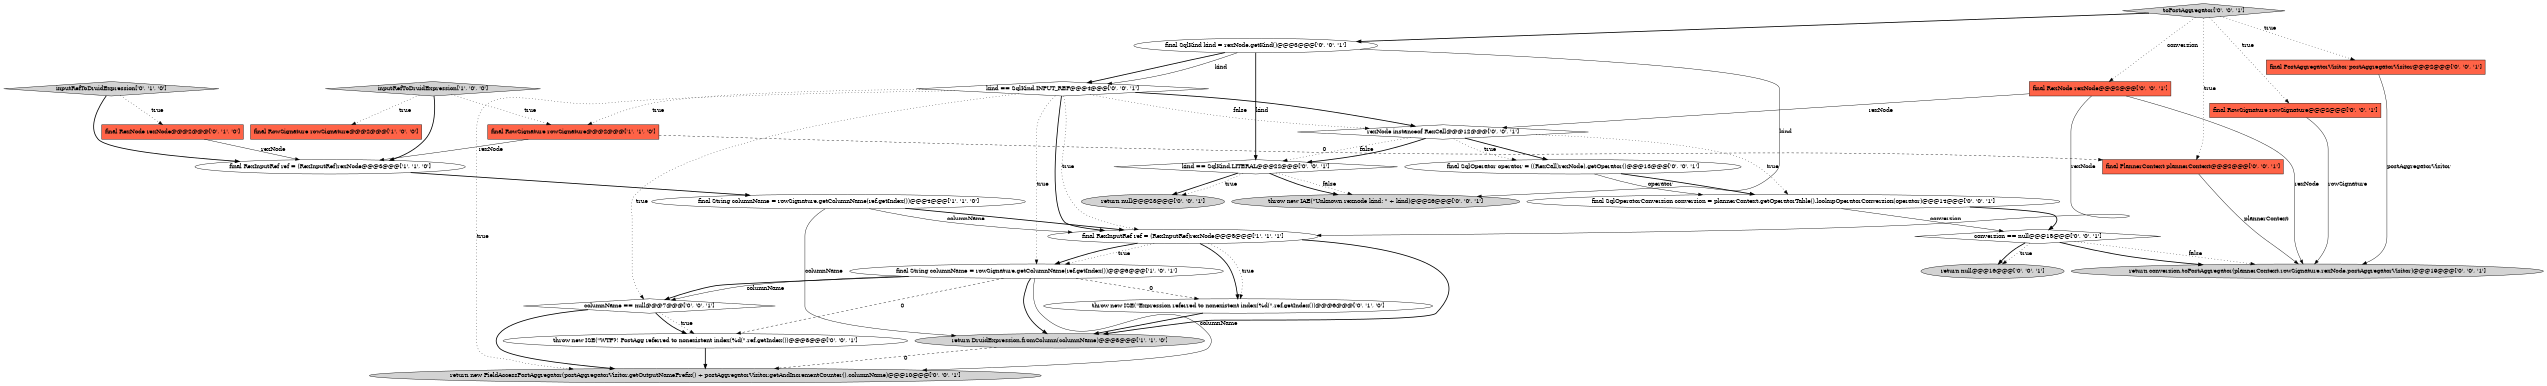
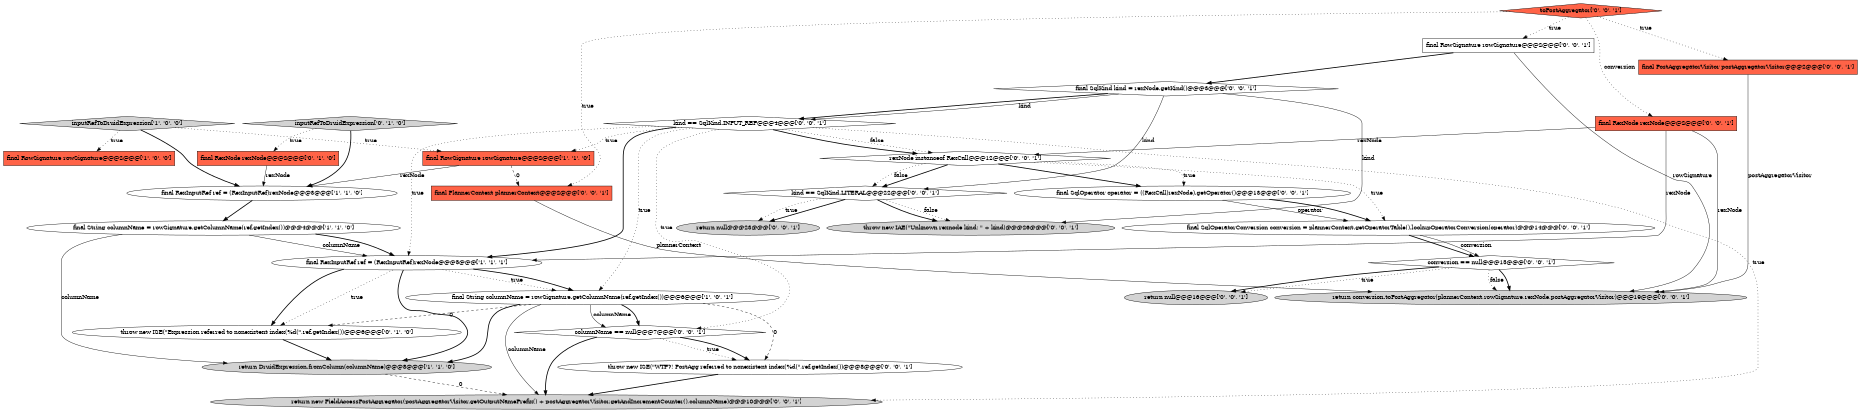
node "toPostAggregator['0', '0', '1']": fillcolor lightgray -> tomato
edge "toPostAggregator['0', '0', '1']" -> "final SqlKind kind = rexNode.getKind()@@@3@@@['0', '0', '1']": now "final RowSignature rowSignature@@@2@@@['0', '0', '1']" -> "final SqlKind kind = rexNode.getKind()@@@3@@@['0', '0', '1']"
node "final SqlKind kind = rexNode.getKind()@@@3@@@['0', '0', '1']": shape ellipse -> diamond
edge "final SqlKind kind = rexNode.getKind()@@@3@@@['0', '0', '1']" -> "kind == SqlKind.LITERAL@@@22@@@['0', '0', '1']": style bold -> solid
node "final RowSignature rowSignature@@@2@@@['0', '0', '1']": fillcolor tomato -> white
